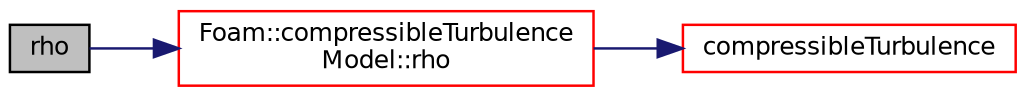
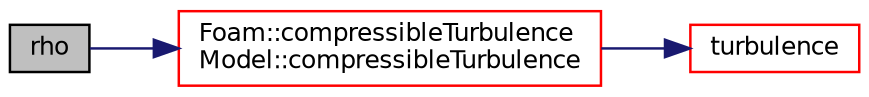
node "Foam::compressibleTurbulence Model::rho": label "Foam::compressibleTurbulence Model::rho" -> "Foam::compressibleTurbulence Model::compressibleTurbulence"
node "compressibleTurbulence": label "compressibleTurbulence" -> "turbulence"
